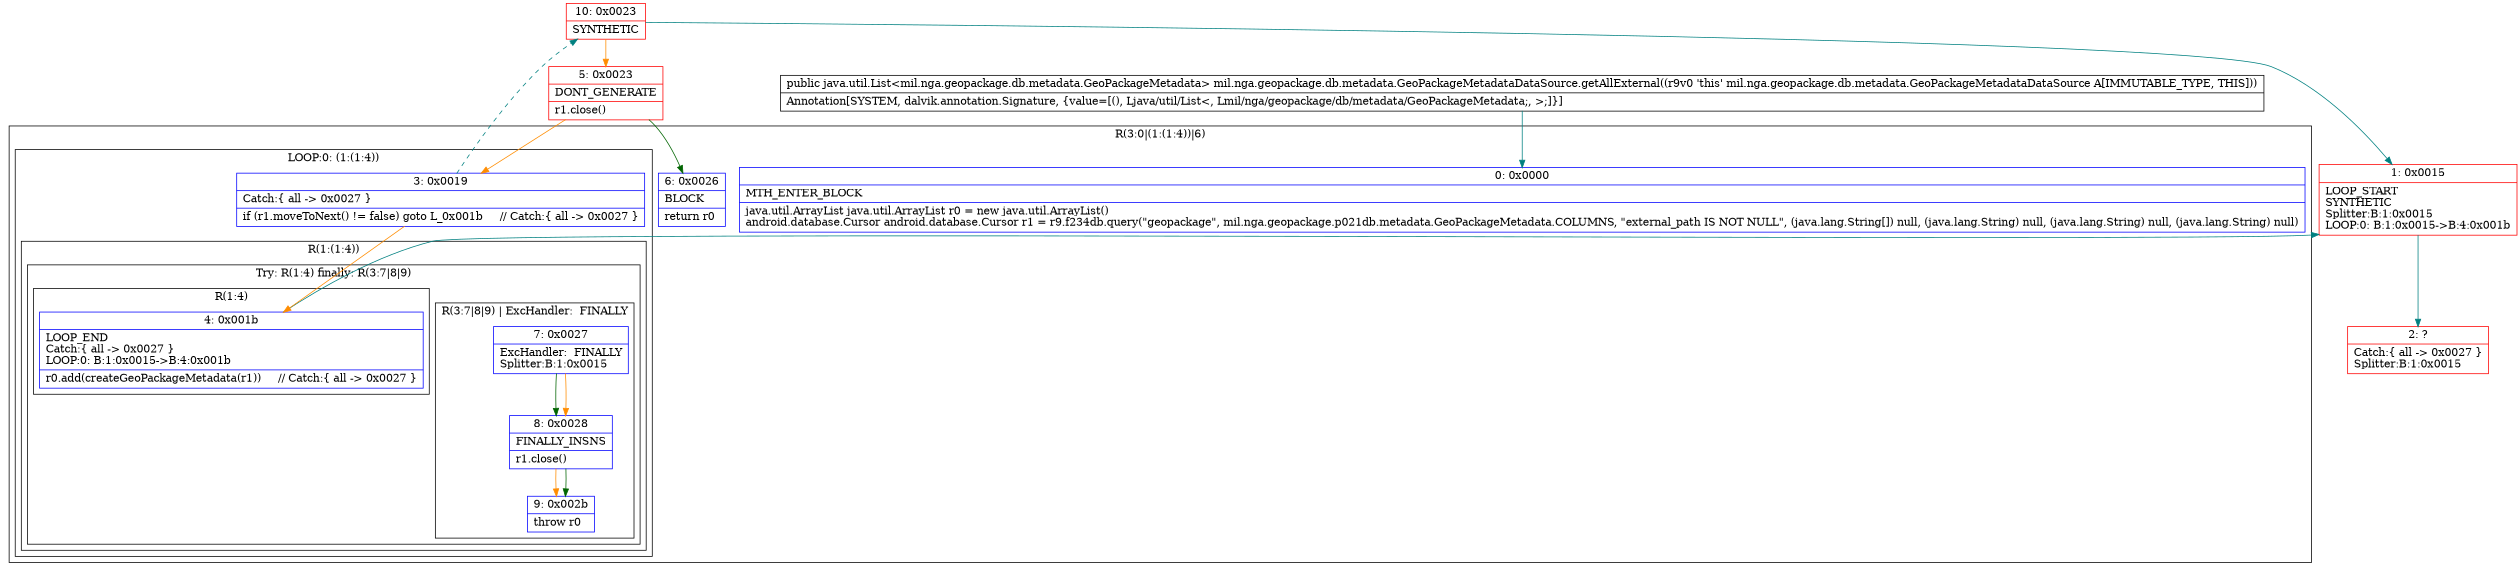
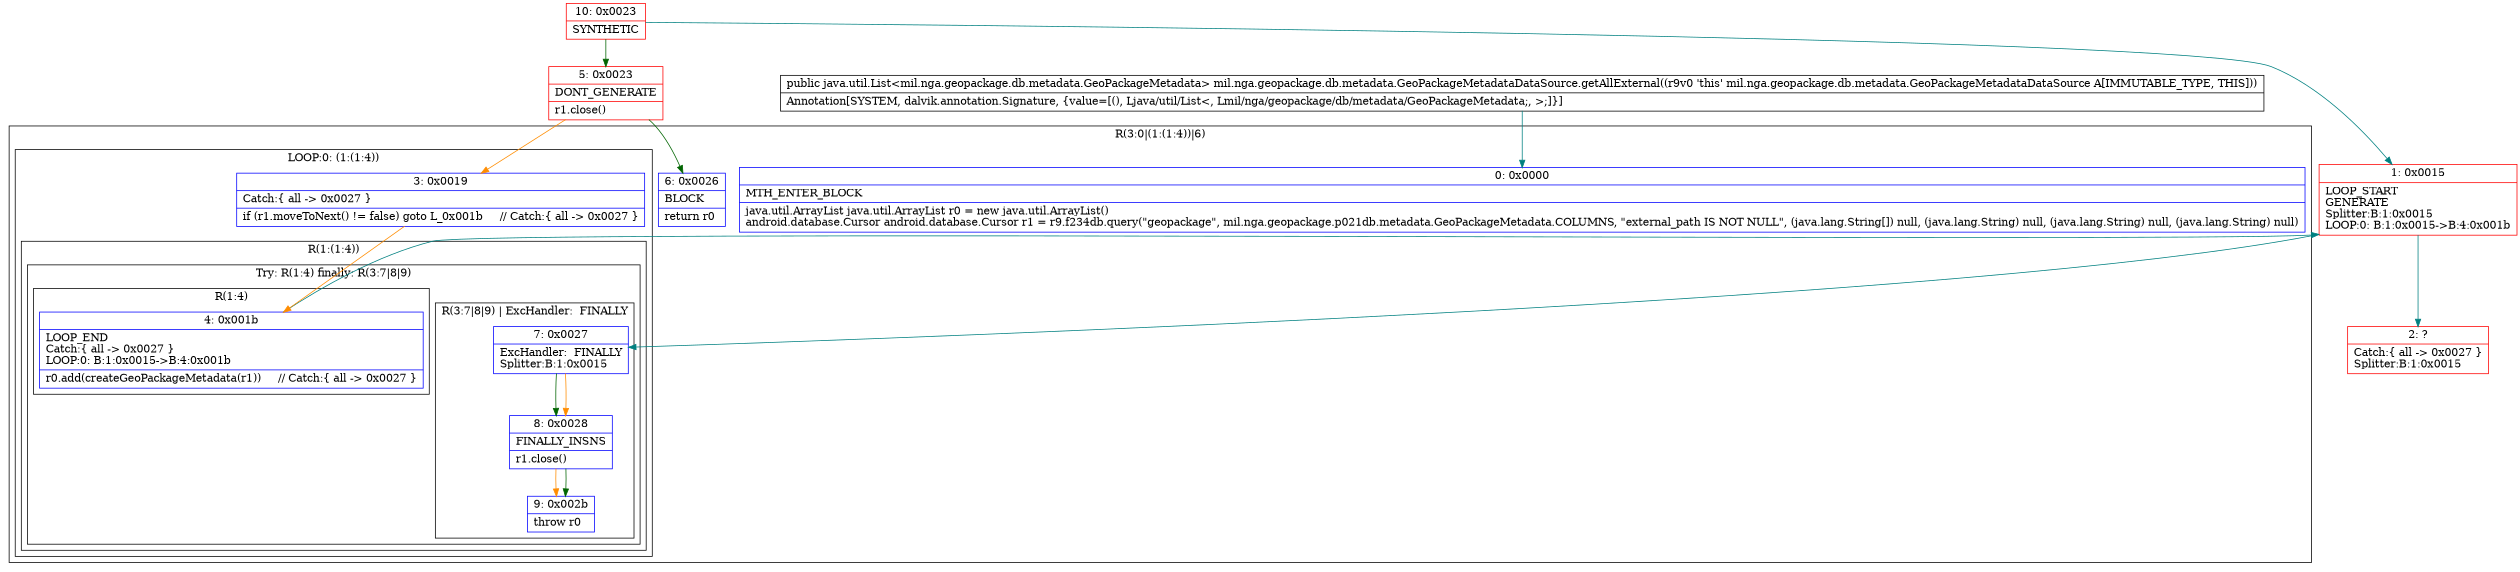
edge "10: 0x0023" -> "5: 0x0023": color darkorange -> darkgreen
edge "3: 0x0019" -> "10: 0x0023": removed
node "1: 0x0015": text "SYNTHETIC" -> "GENERATE"
edge "1: 0x0015" -> "7: 0x0027": added
